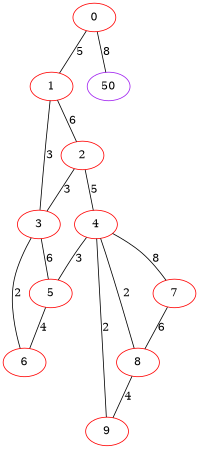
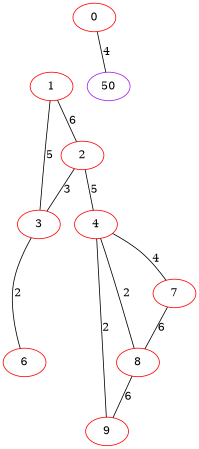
edge "0" -- "1": removed, label "5"
edge "0" -- "50": label "8" -> "4"
edge "1" -- "3": label "3" -> "5"
edge "4" -- "7": label "8" -> "4"
node "5": removed
edge "8" -- "9": label "4" -> "6"
